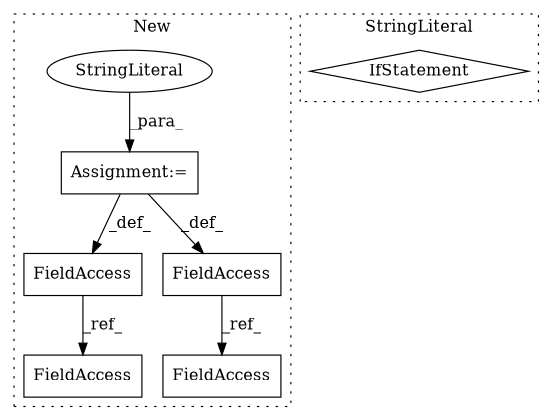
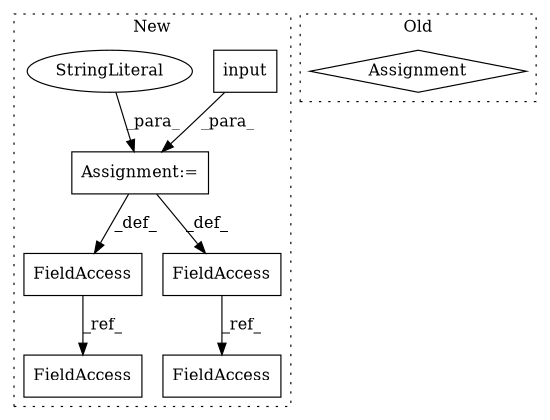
cluster "StringLiteral": label "StringLiteral" -> "Old"
node "input": added
node "IfStatement": label "IfStatement" -> "Assignment"
